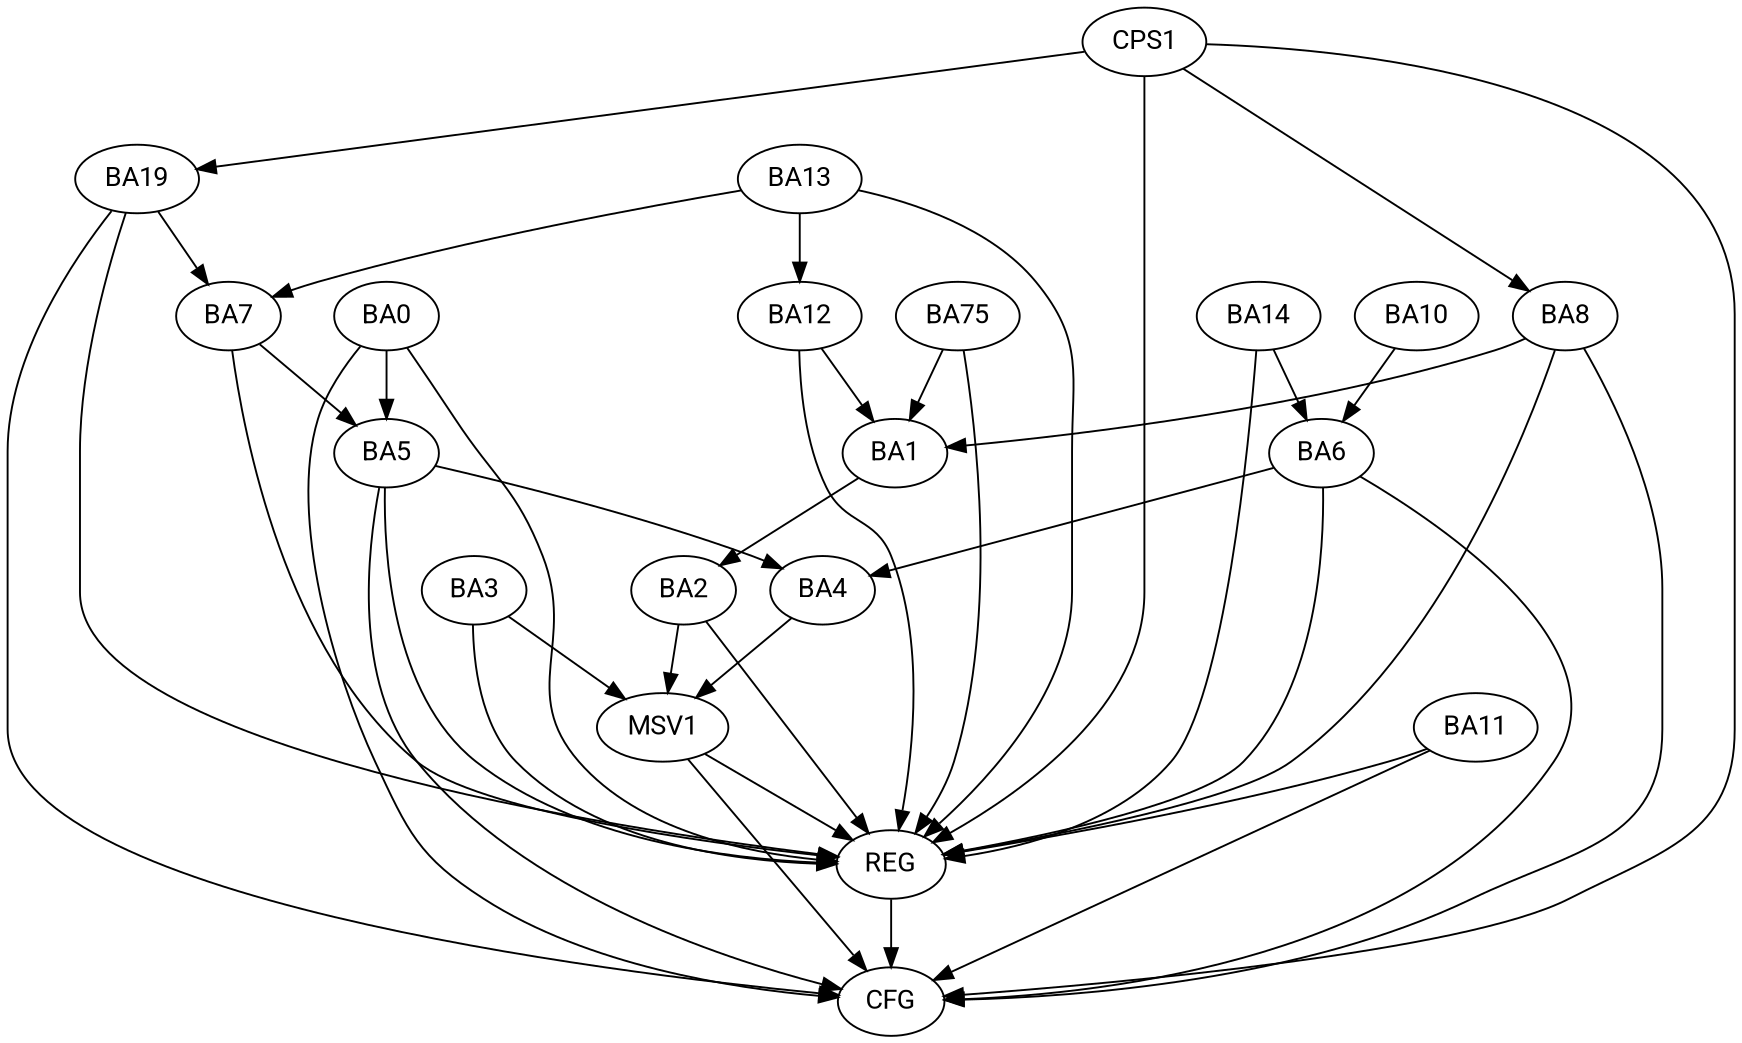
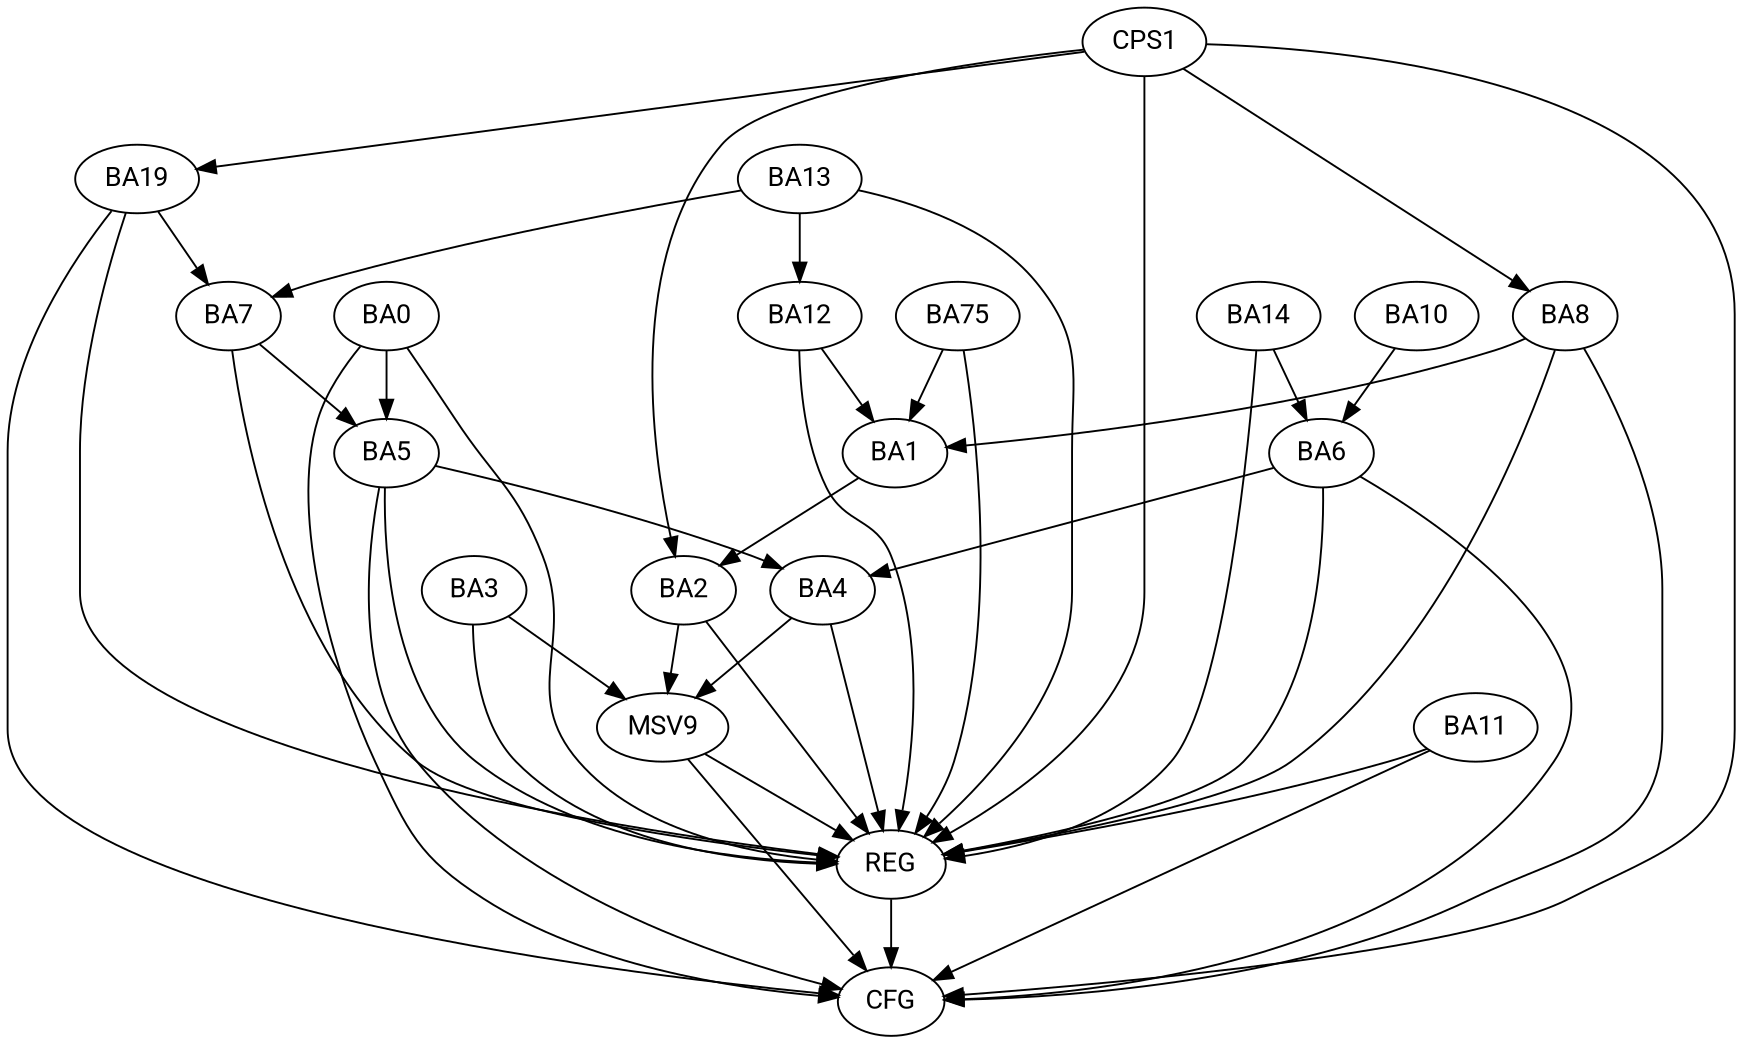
edge "CPS1" -> "BA2": added
edge "BA4" -> "REG": added
node "MSV1": label "MSV1" -> "MSV9"
